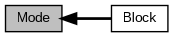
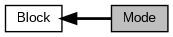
edge "Block" -> "Mode": reversed
